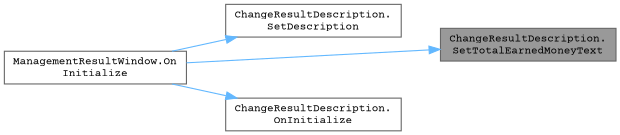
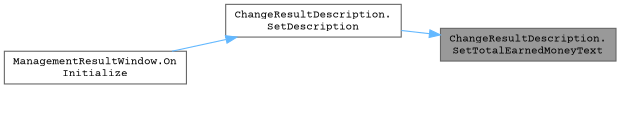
edge "ManagementResultWindow.On Initialize" -> "ChangeResultDescription. SetTotalEarnedMoneyText": now "ChangeResultDescription. SetDescription" -> "ChangeResultDescription. SetTotalEarnedMoneyText"
node "ChangeResultDescription. OnInitialize": removed
